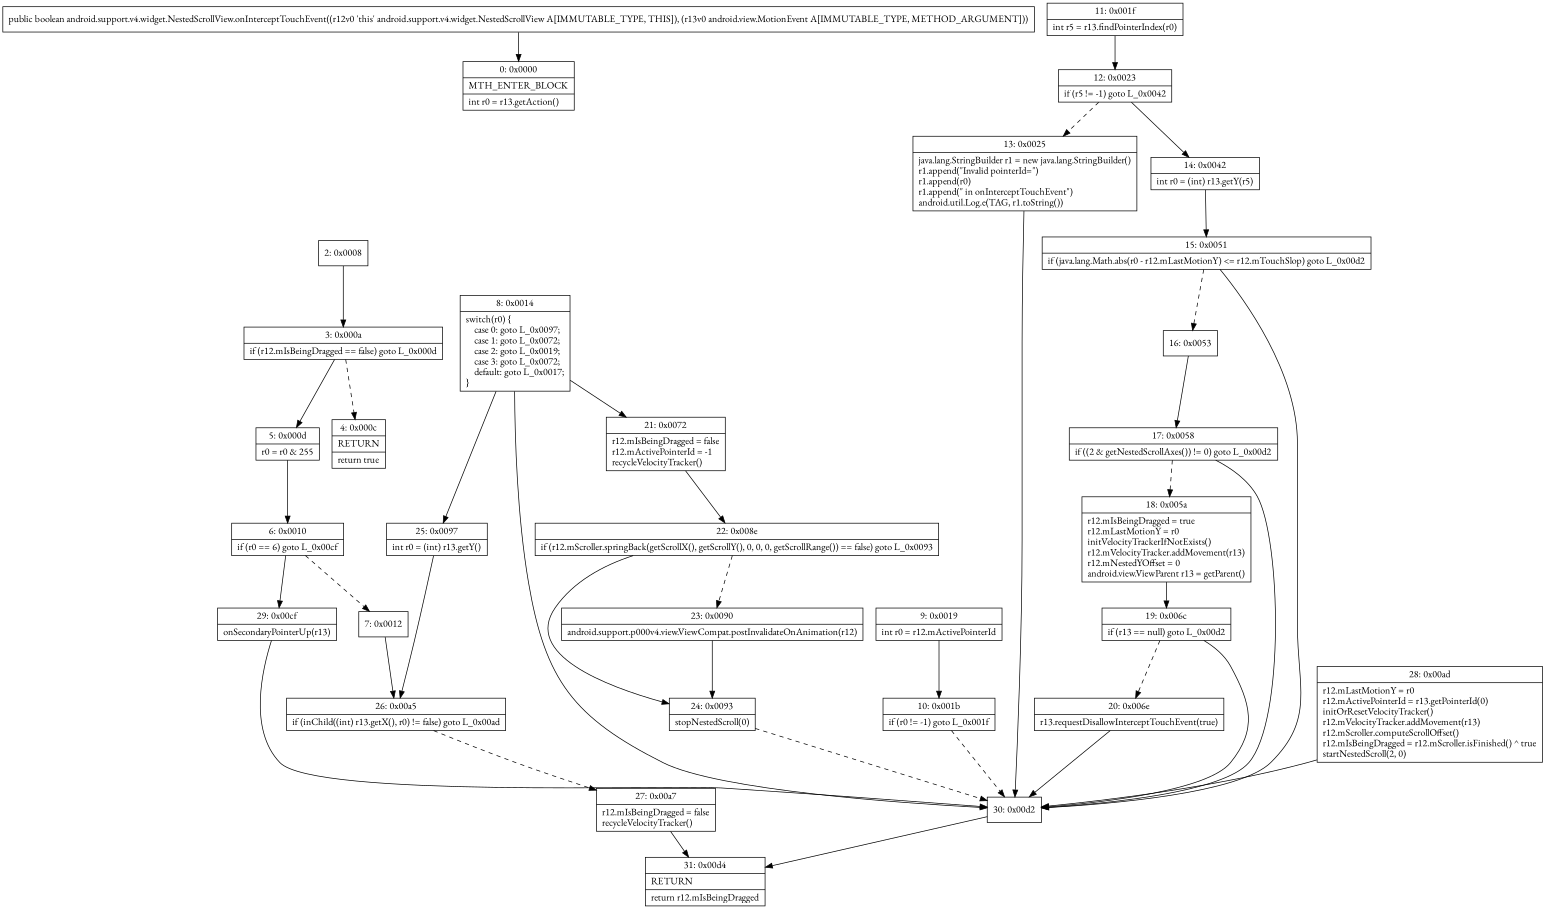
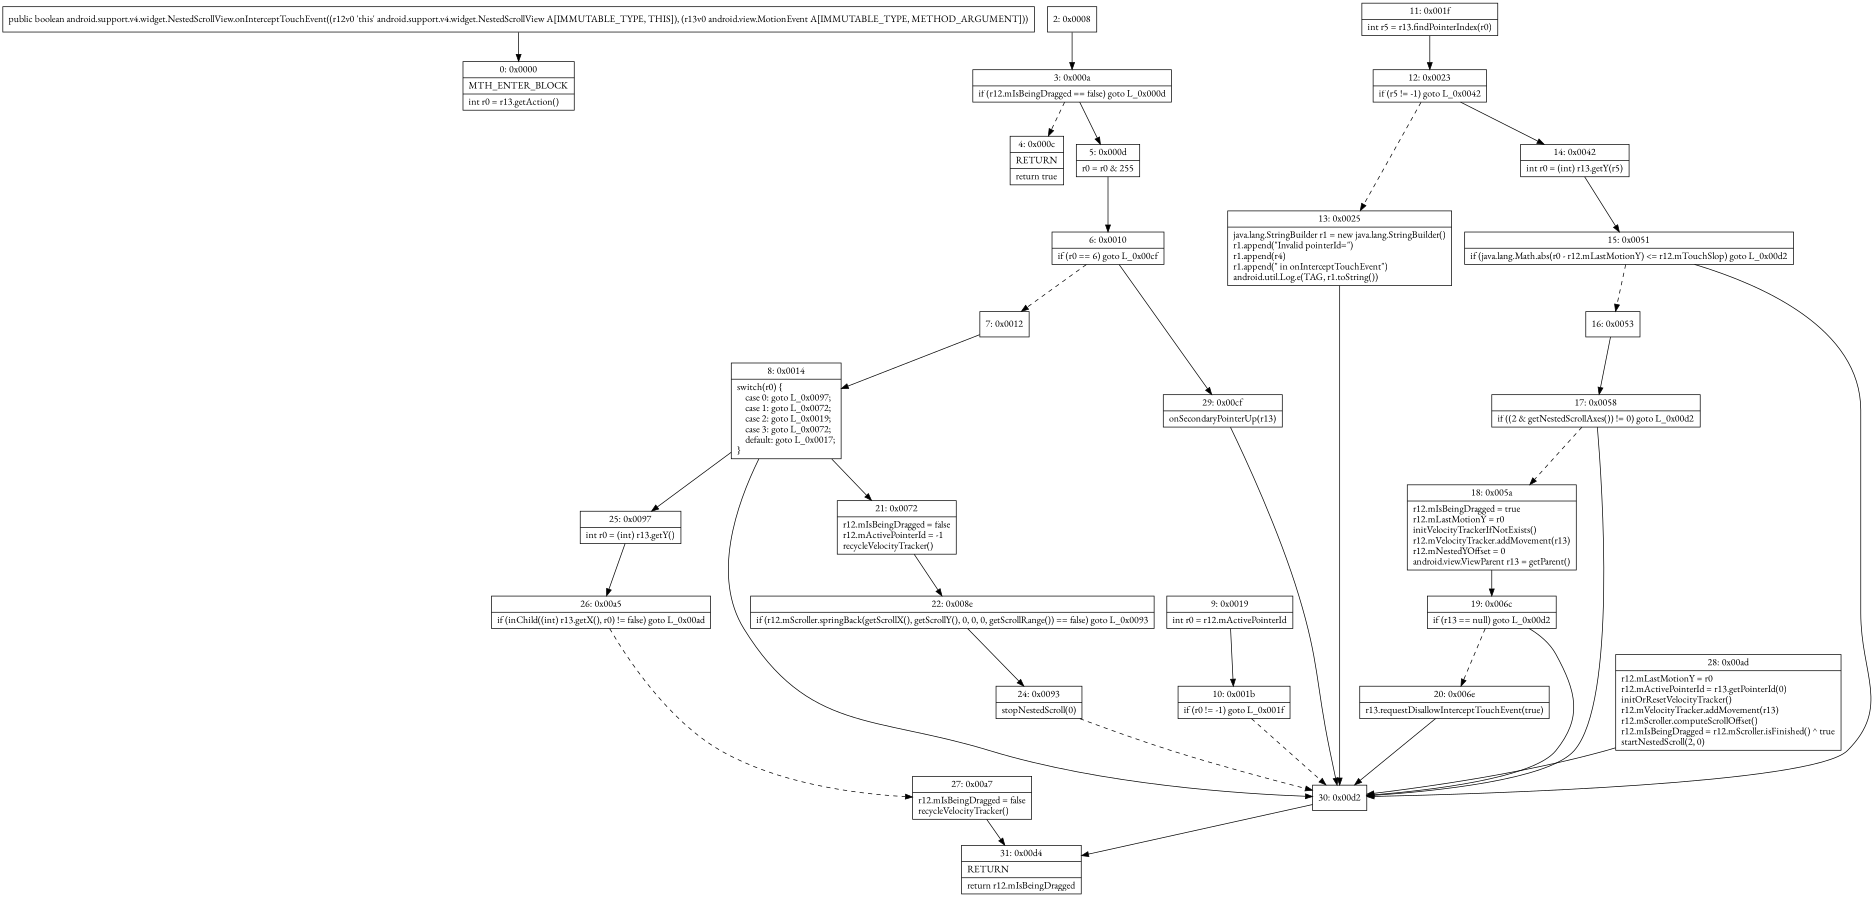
node "13: 0x0025": text "r1.append(r0)" -> "r1.append(r4)"
node "23: 0x0090": removed
edge "7: 0x0012" -> "26: 0x00a5": now "7: 0x0012" -> "8: 0x0014"
